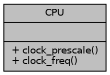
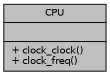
node "CPU": text "+ clock_prescale()" -> "+ clock_clock()"
